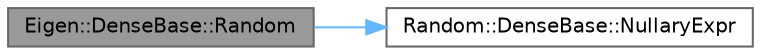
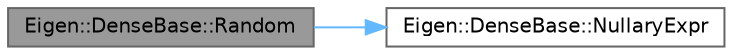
node "Random::DenseBase::NullaryExpr": label "Random::DenseBase::NullaryExpr" -> "Eigen::DenseBase::NullaryExpr"
